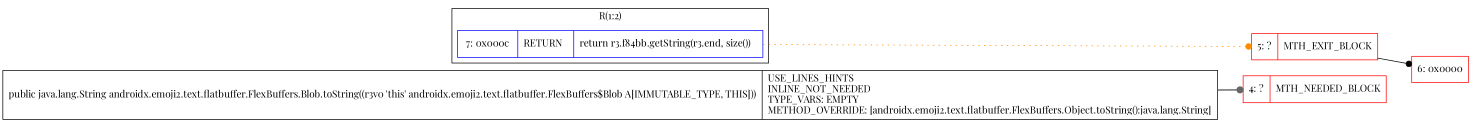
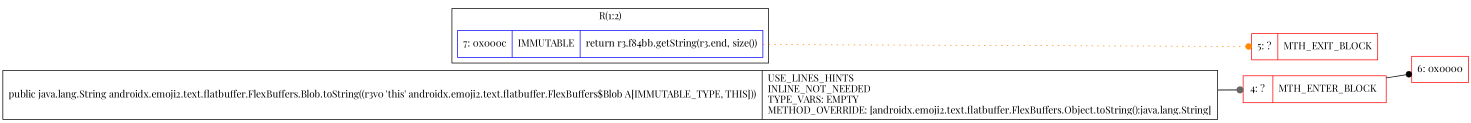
node "7: 0x000c": text "RETURN" -> "IMMUTABLE"
edge "5: ?" -> "6: 0x0000": now "4: ?" -> "6: 0x0000"
node "4: ?": text "MTH_NEEDED_BLOCK" -> "MTH_ENTER_BLOCK"
